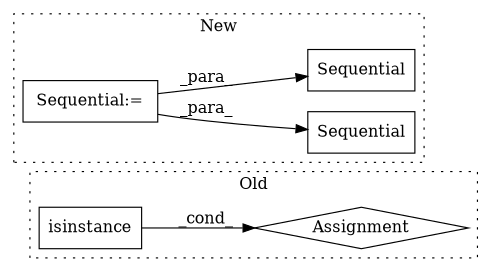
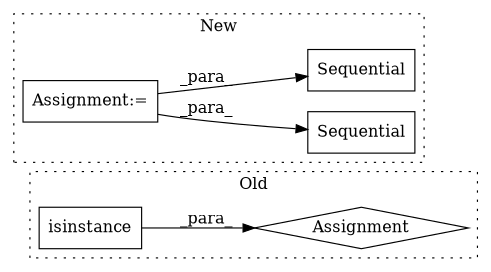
node "Sequential:=": label "Sequential:=" -> "Assignment:="
edge "isinstance" -> "Assignment": label "_cond_" -> "_para_"
